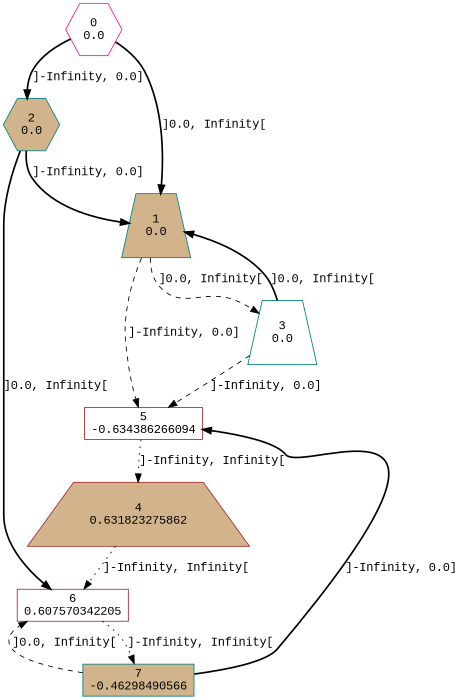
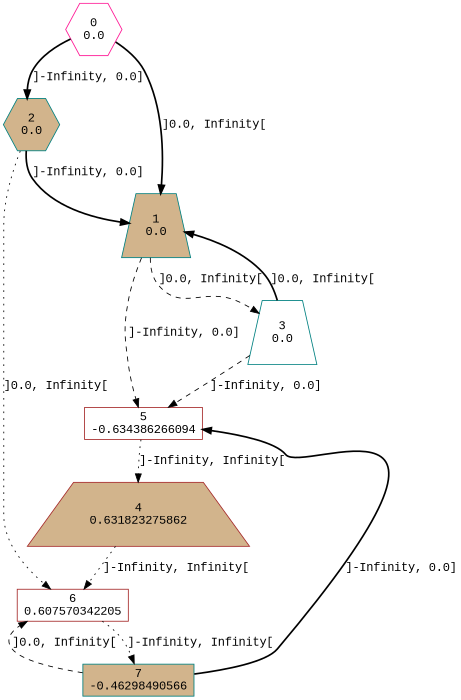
edge "2 0.0" -> "6 0.607570342205": style bold -> dotted
